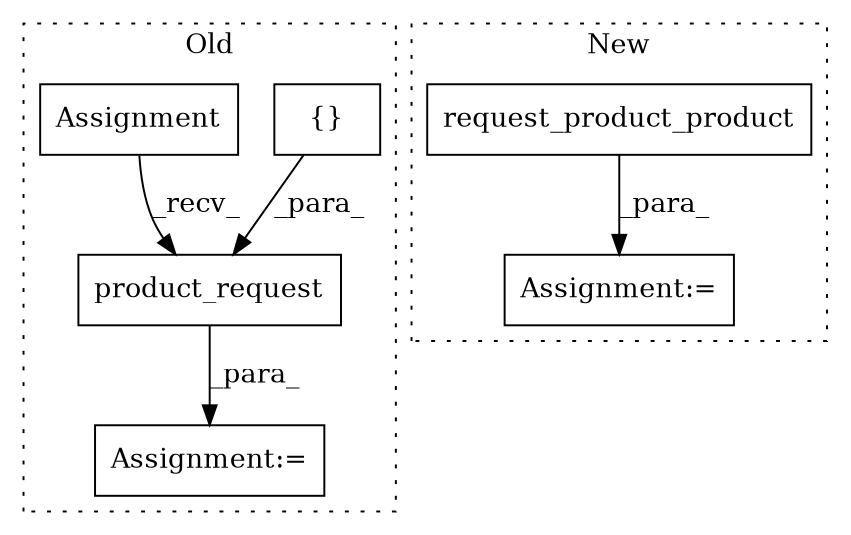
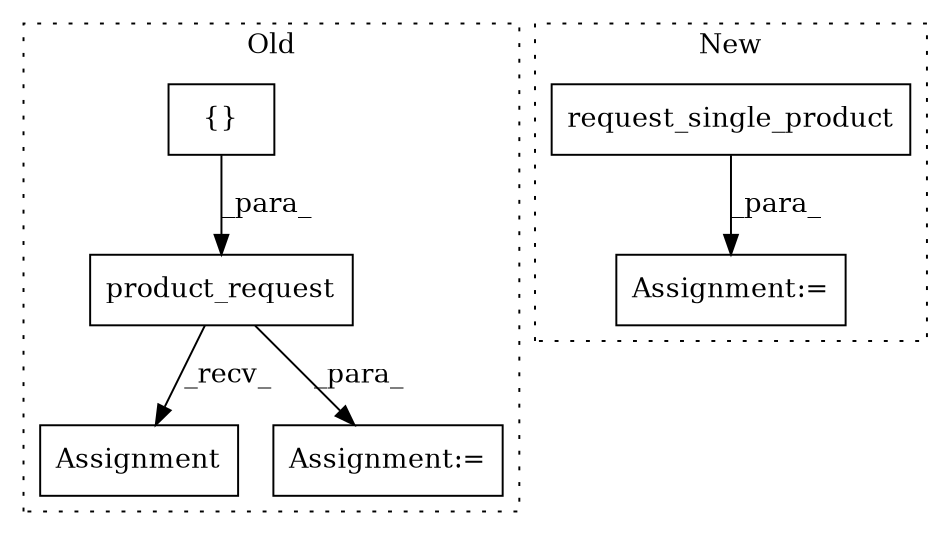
node "request_product_product": label "request_product_product" -> "request_single_product"
edge "Assignment" -> "product_request": reversed
